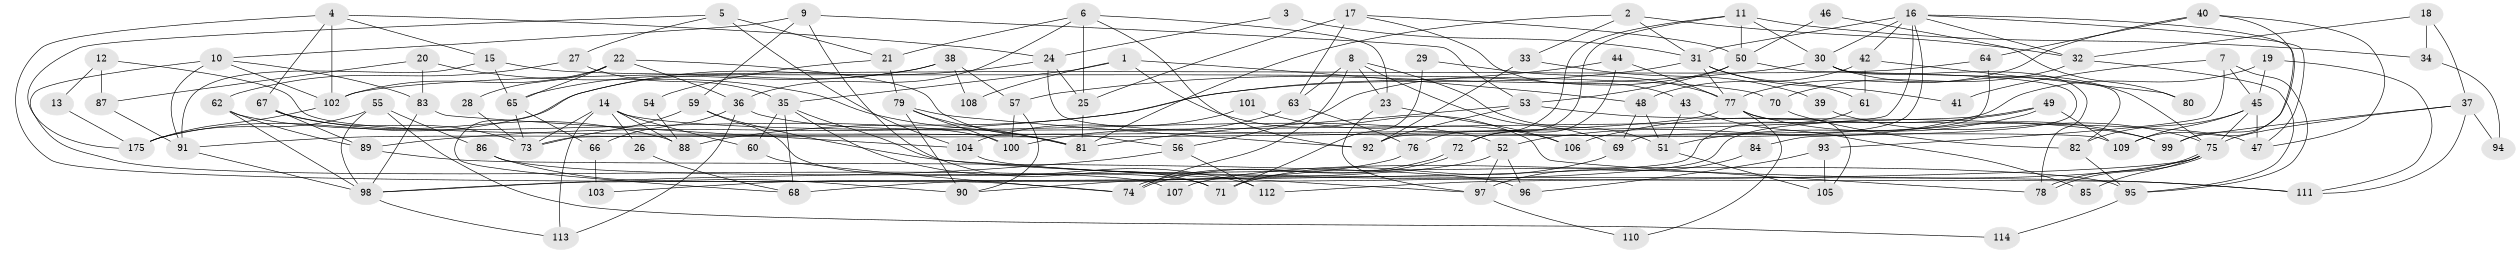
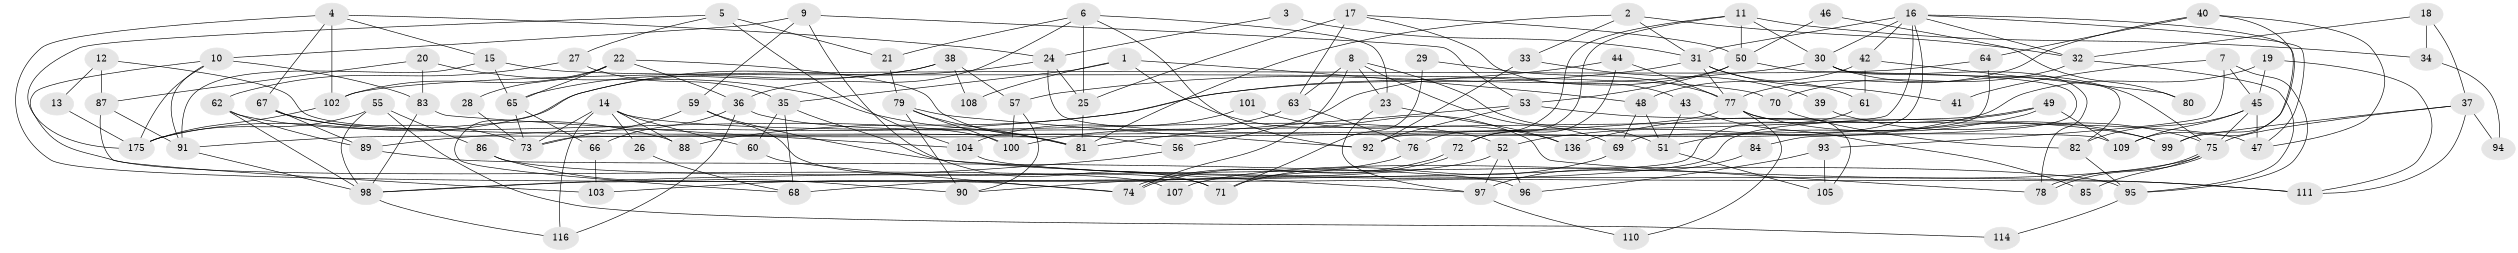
edge "10" -- "102": now "10" -- "175"
node "54": removed
node "106": label "106" -> "136"
edge "87" -- "103": added
node "112": removed
node "113": label "113" -> "116"
